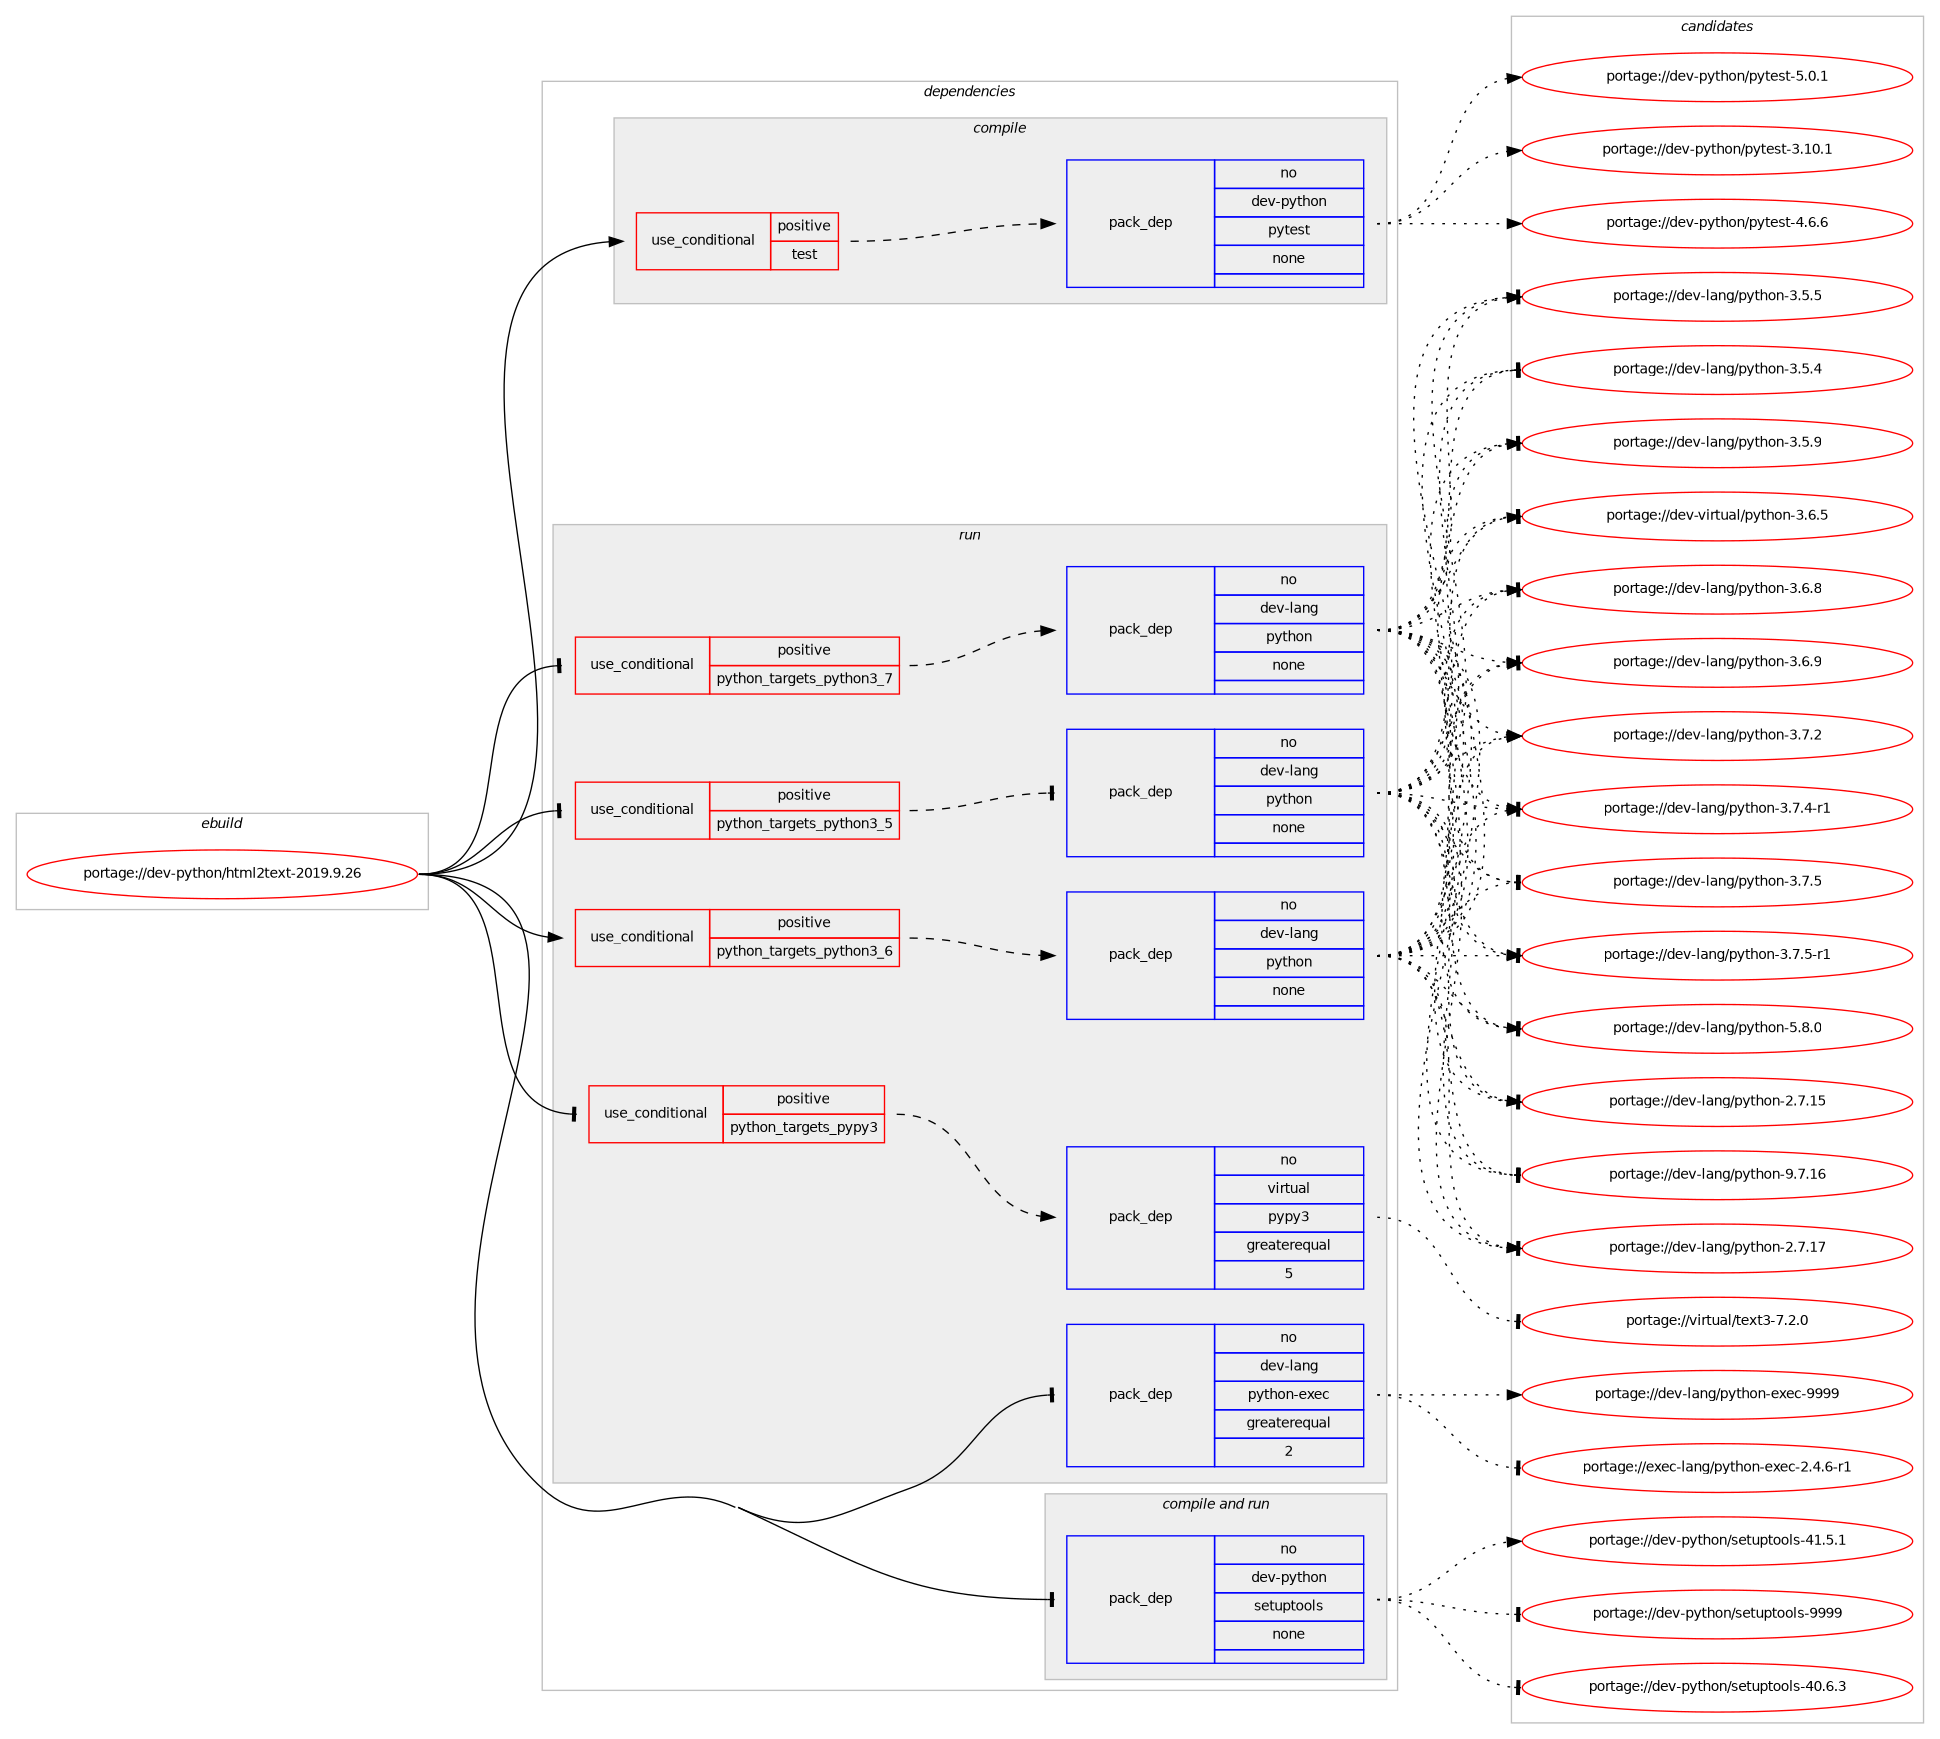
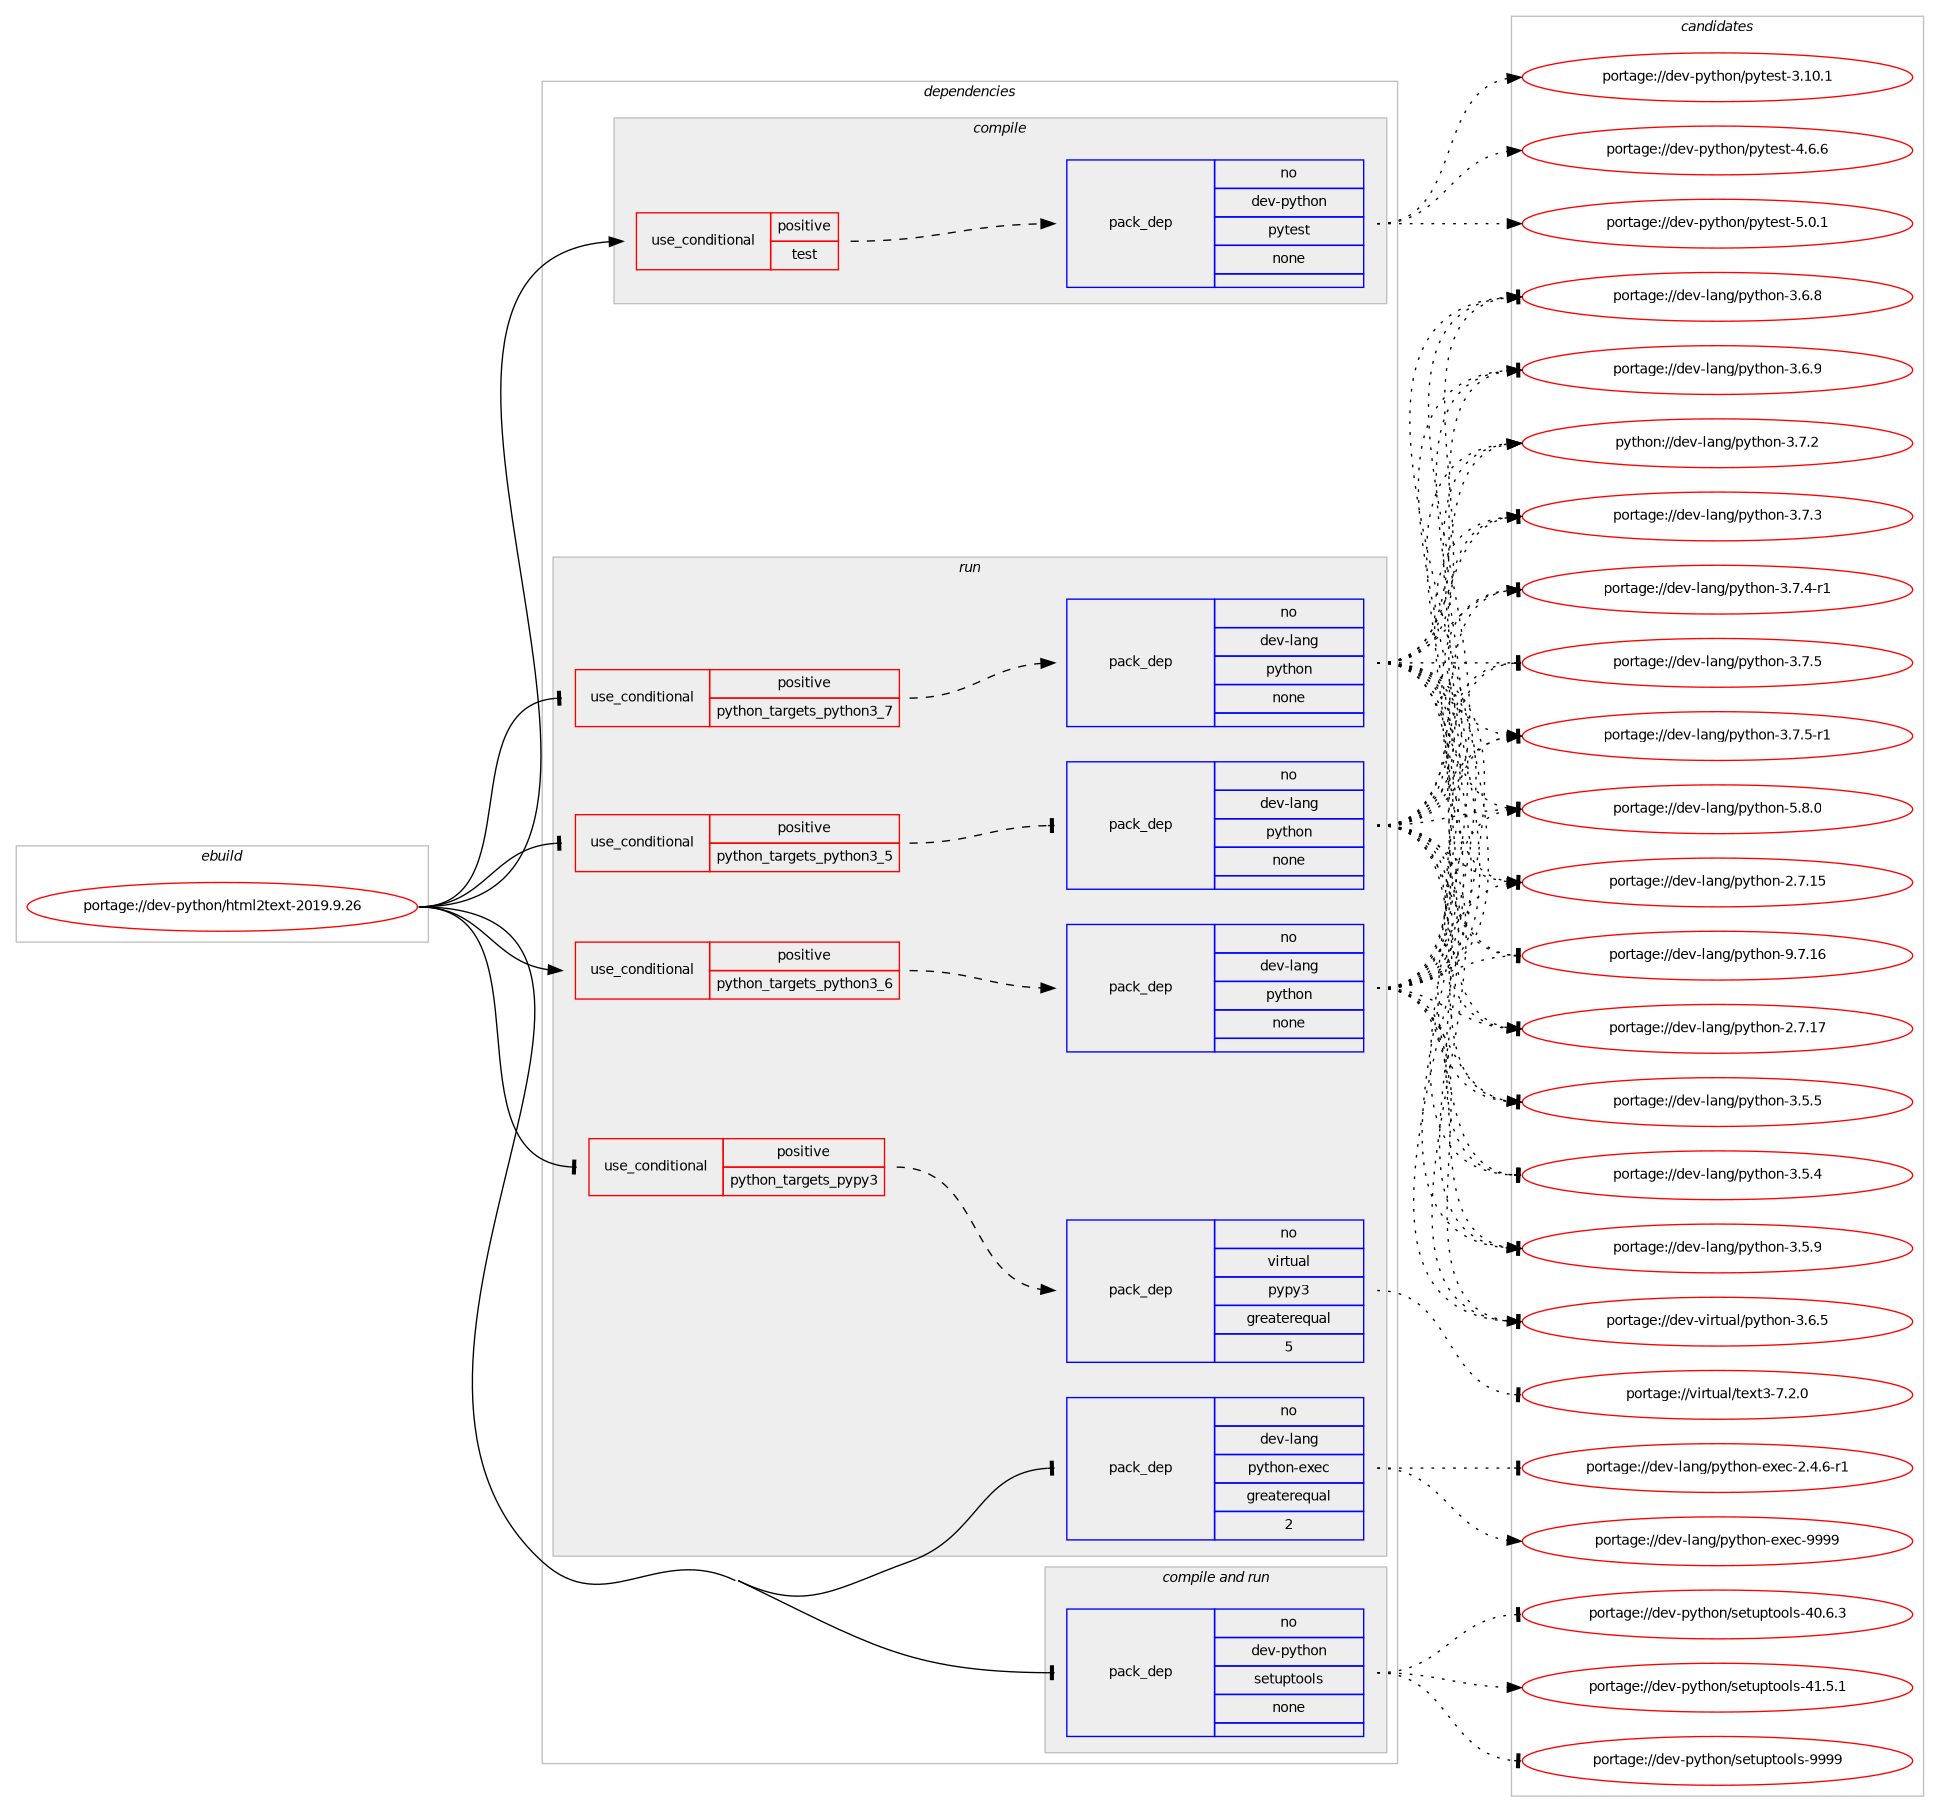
node "portage://dev-lang/python-3.7.3": added
node "portage://dev-lang/python-3.7.2": label "portage://dev-lang/python-3.7.2" -> "python://dev-lang/python-3.7.2"
node "portage://exec-lang/python-exec-2.4.6-r1": label "portage://exec-lang/python-exec-2.4.6-r1" -> "portage://dev-lang/python-exec-2.4.6-r1"
